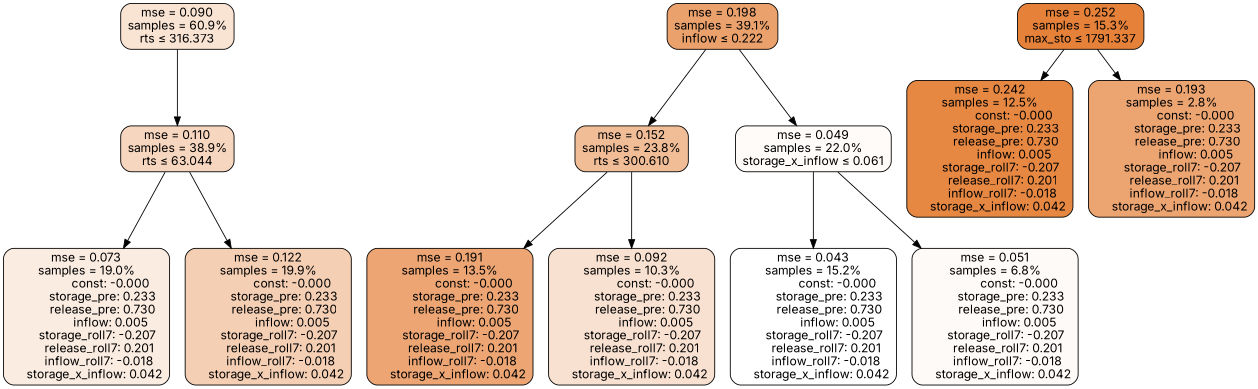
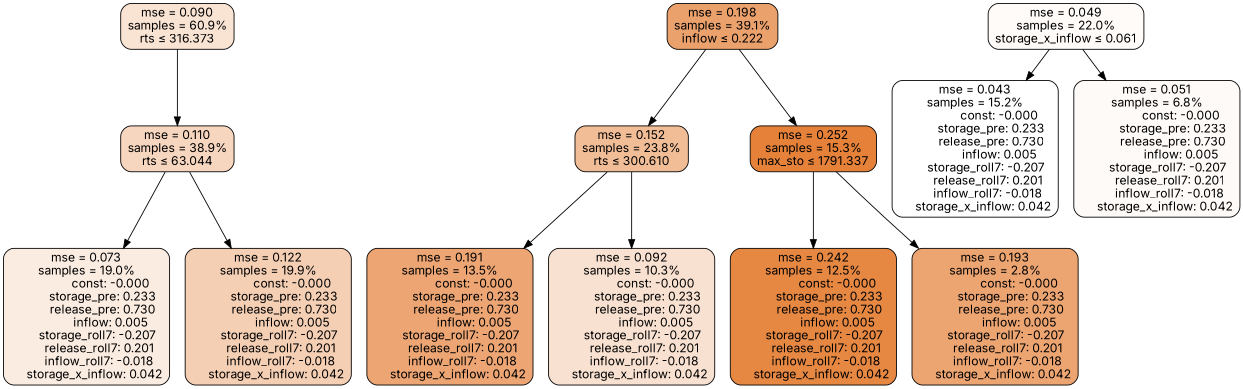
edge "mse = 0.198 samples = 39.1% inflow ≤ 0.222" -> "mse = 0.049 samples = 22.0% storage_x_inflow ≤ 0.061": now "mse = 0.198 samples = 39.1% inflow ≤ 0.222" -> "mse = 0.252 samples = 15.3% max_sto ≤ 1791.337"
